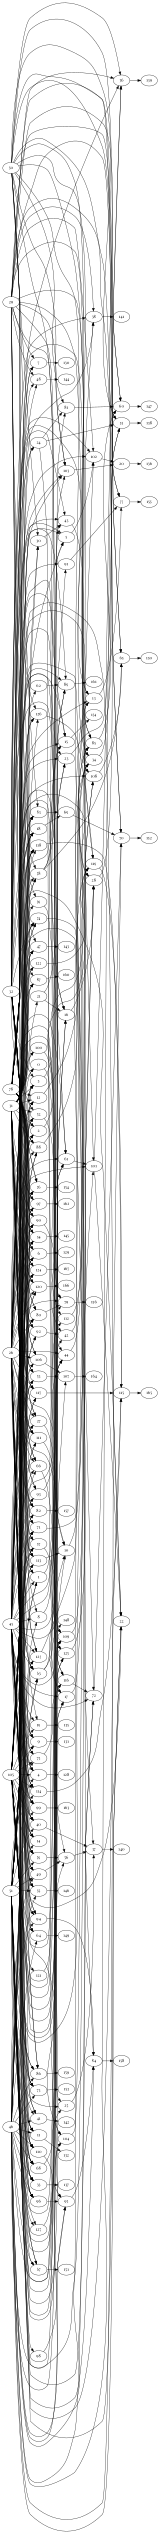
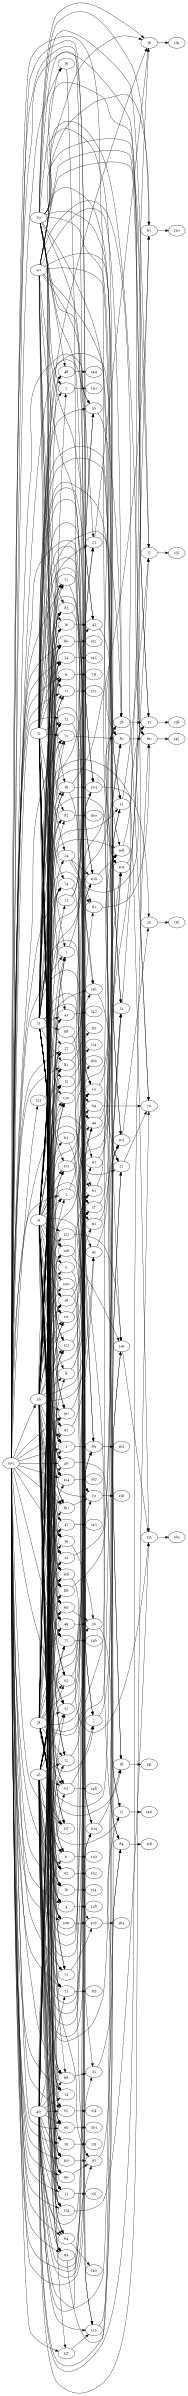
node "152": removed
edge "101" -> "22": reversed
edge "117" -> "115": removed
edge "32" -> "94": removed
edge "51" -> "2": removed
edge "105" -> "113": now "105" -> "26"
